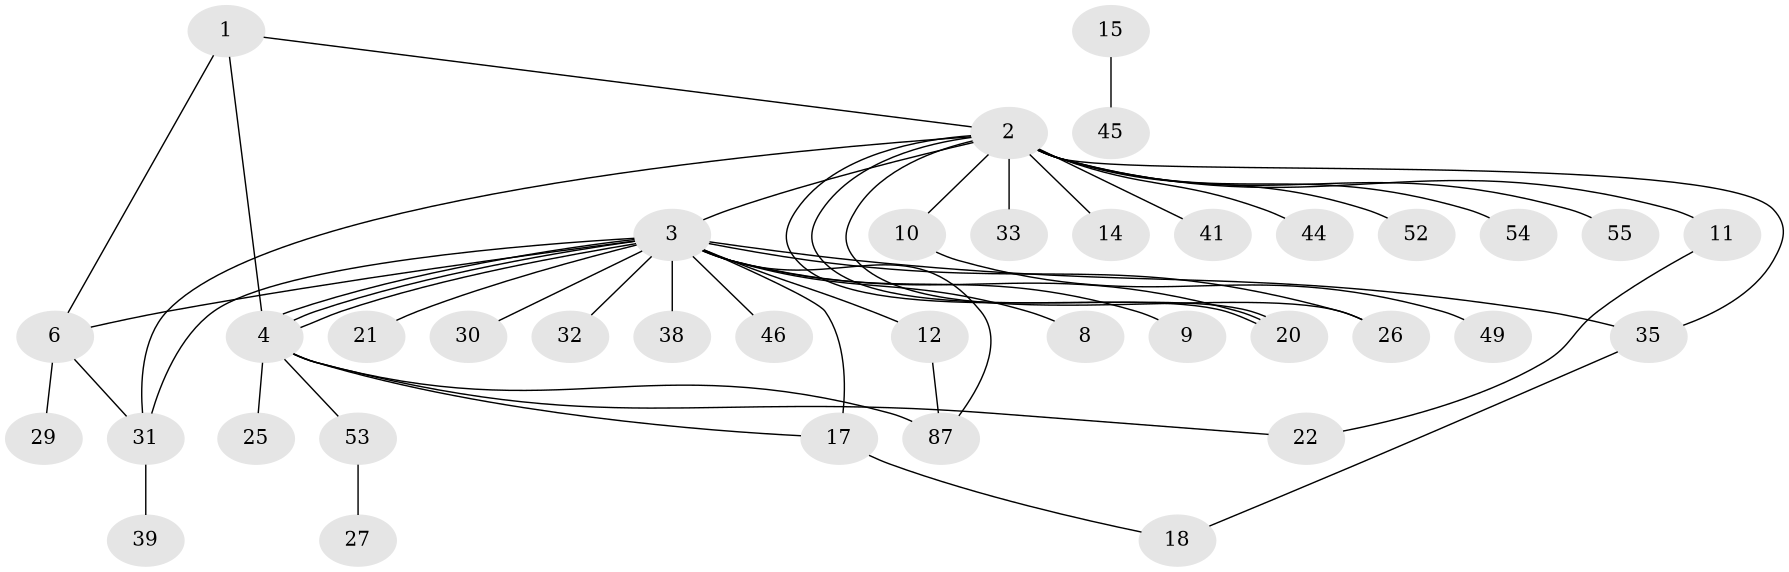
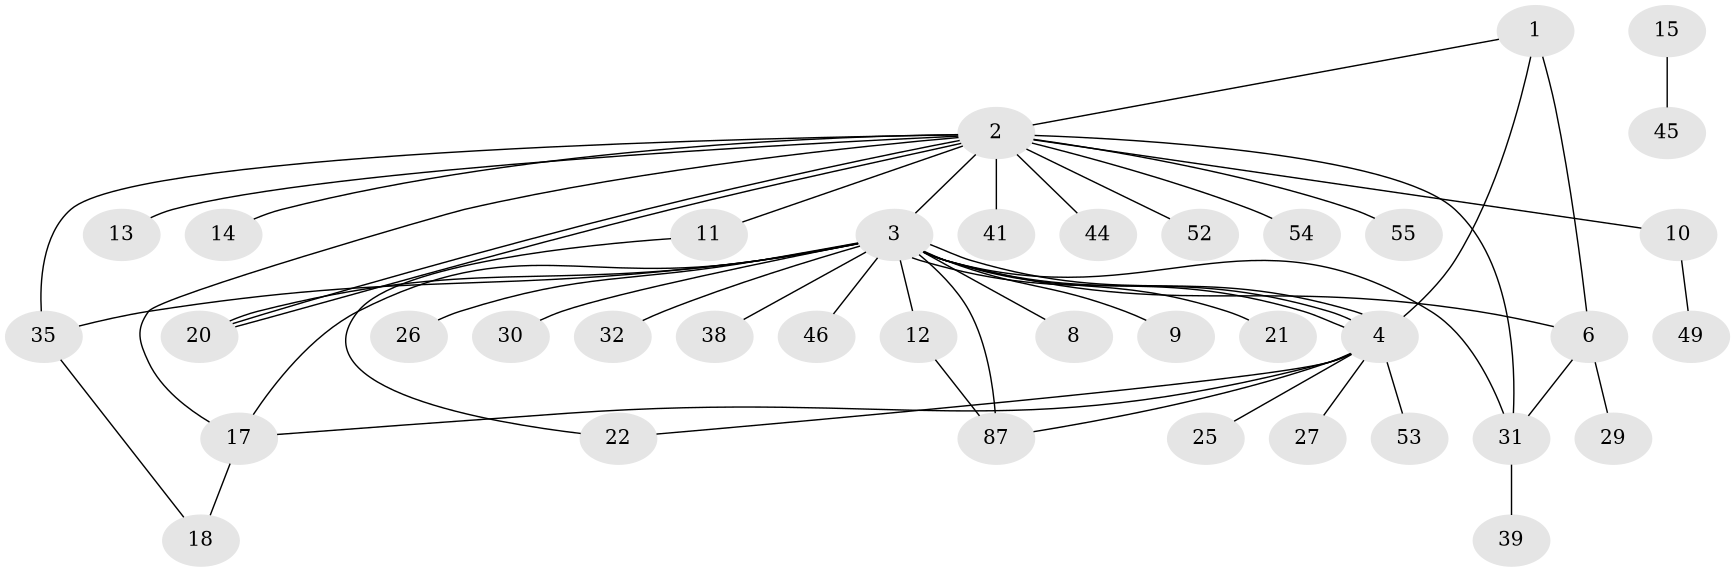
node "33": label "33" -> "13"
edge "2" -- "26": now "2" -- "17"
edge "53" -- "27": now "4" -- "27"
